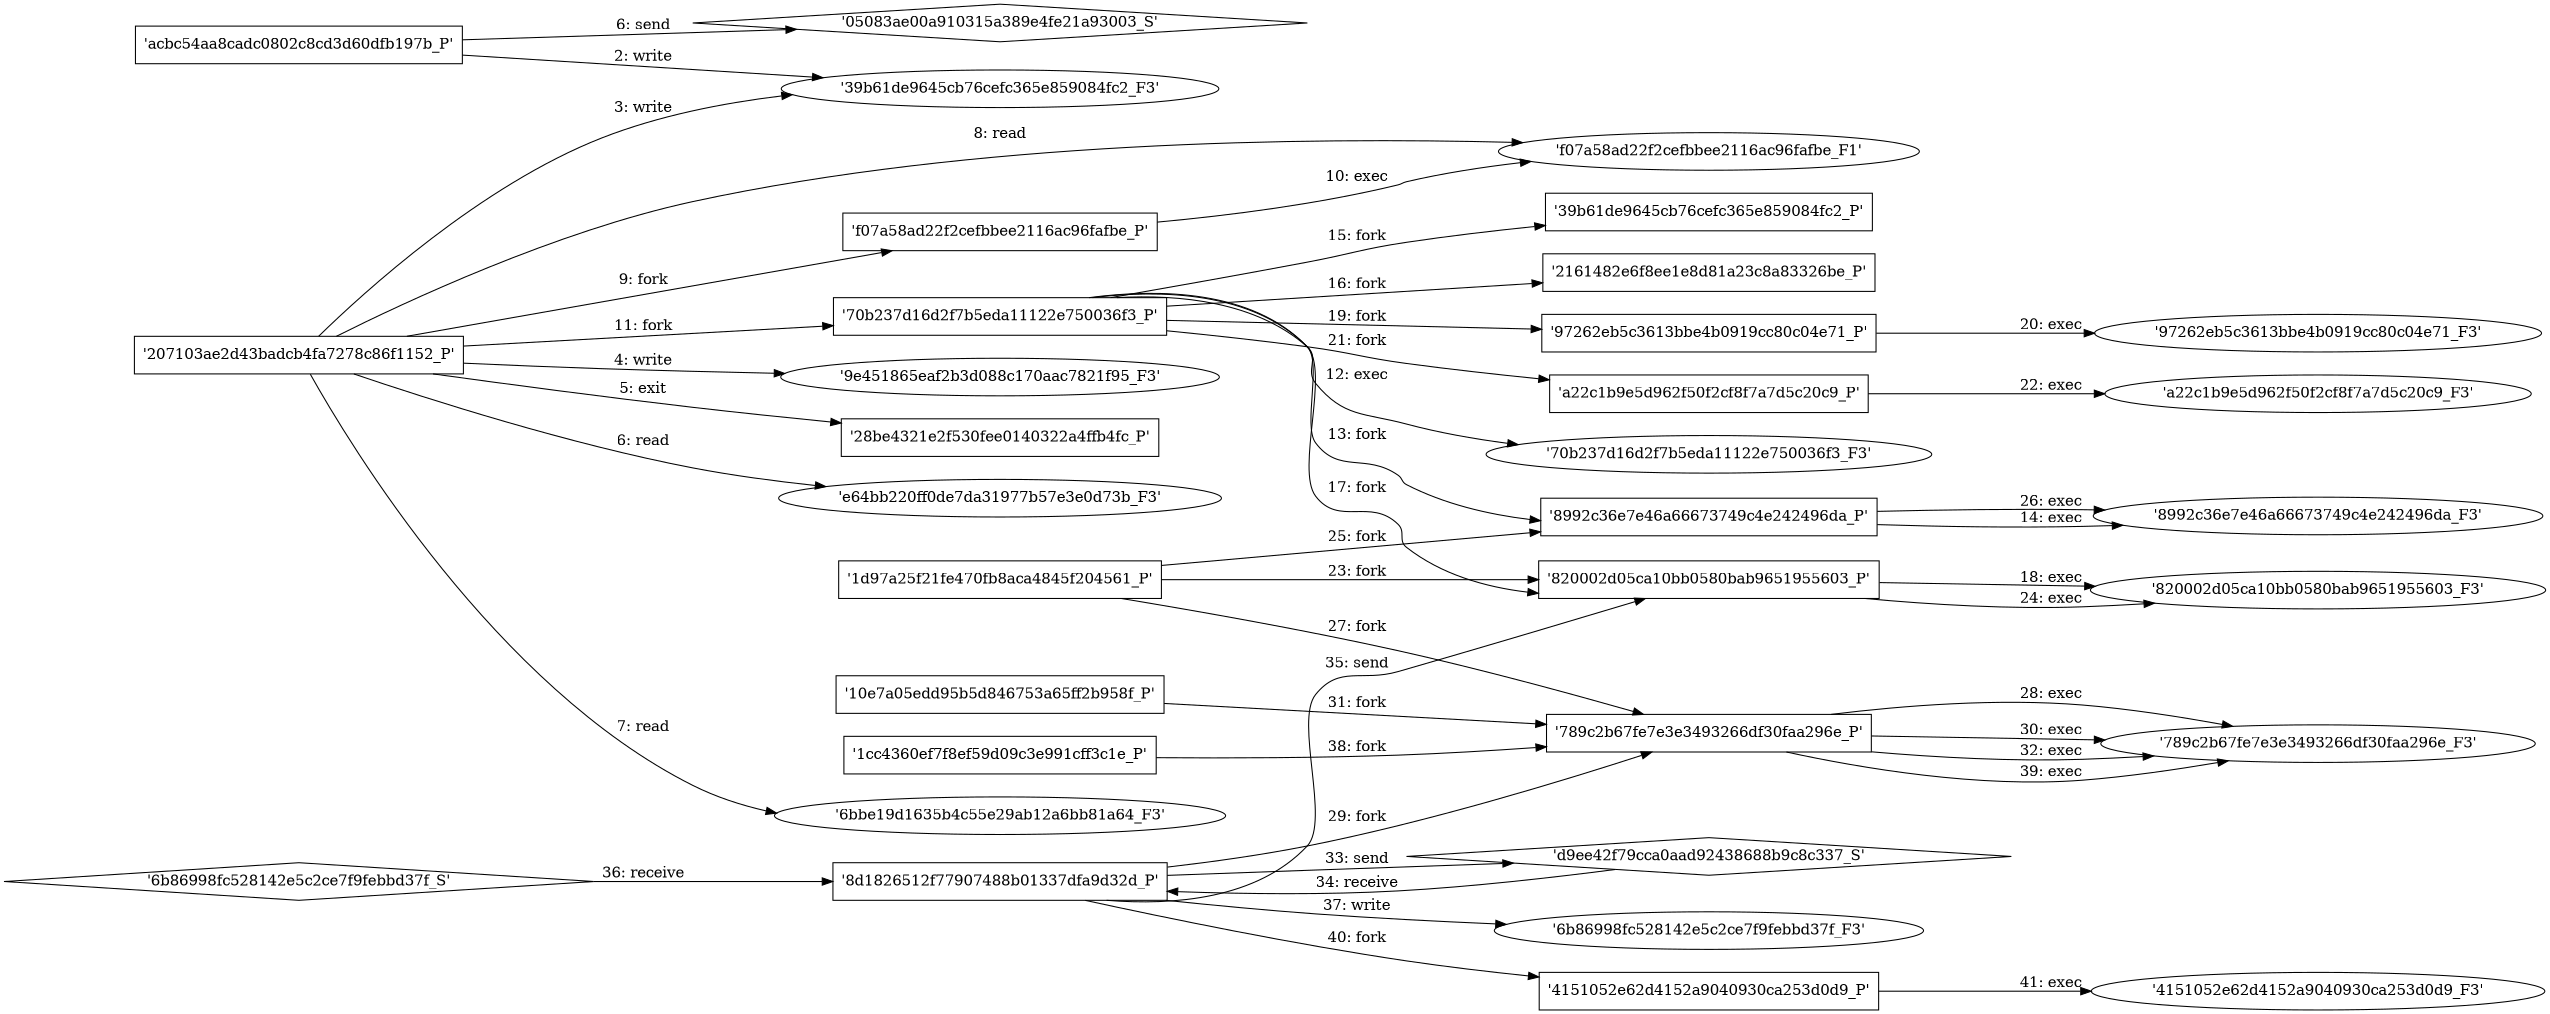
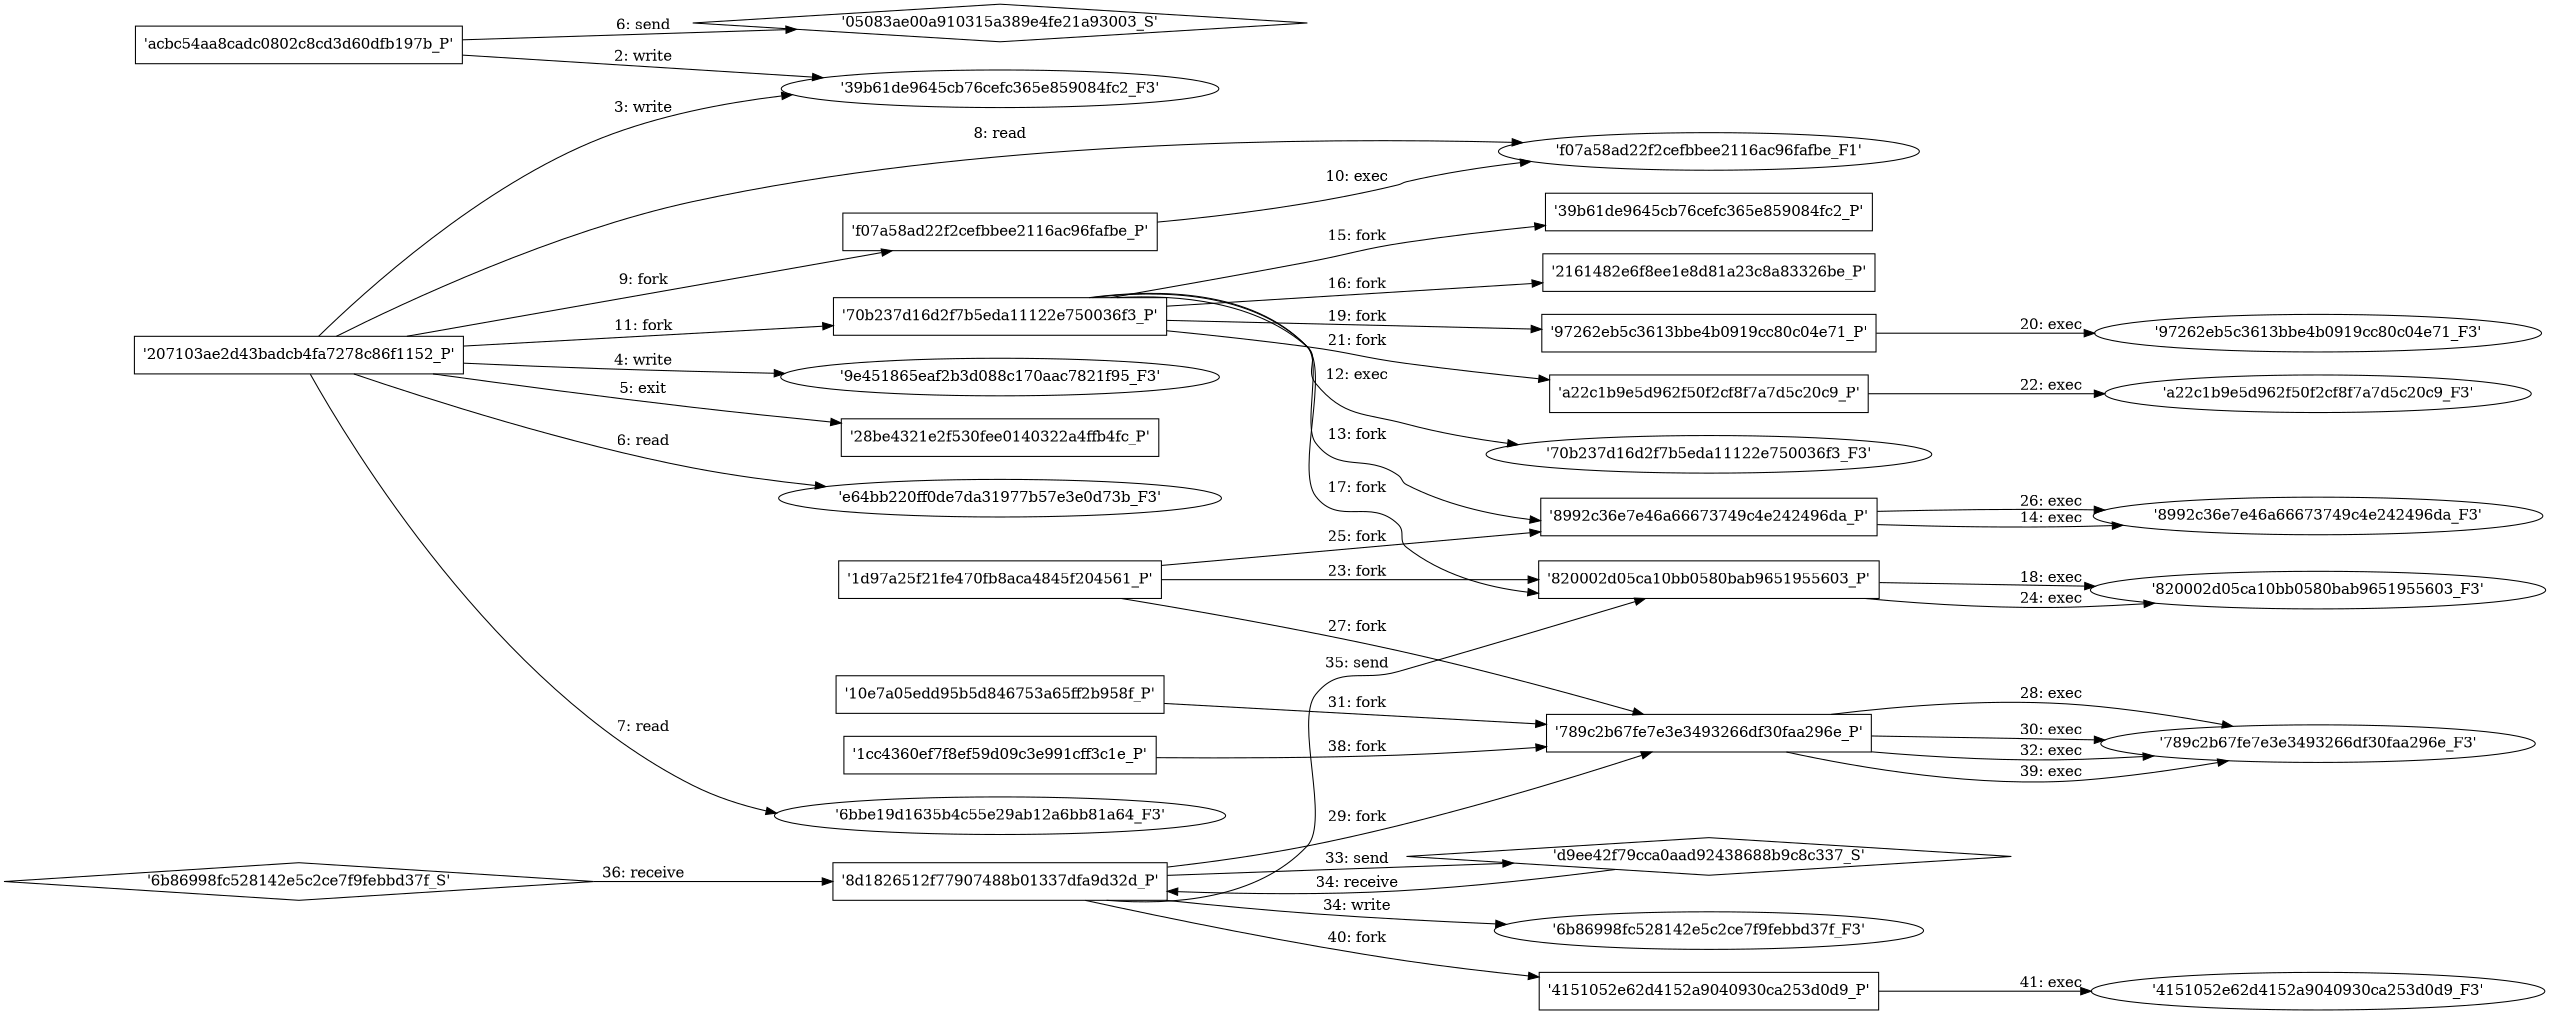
edge "'8d1826512f77907488b01337dfa9d32d_P'" -> "'6b86998fc528142e5c2ce7f9febbd37f_F3'": label "37: write" -> "34: write"
